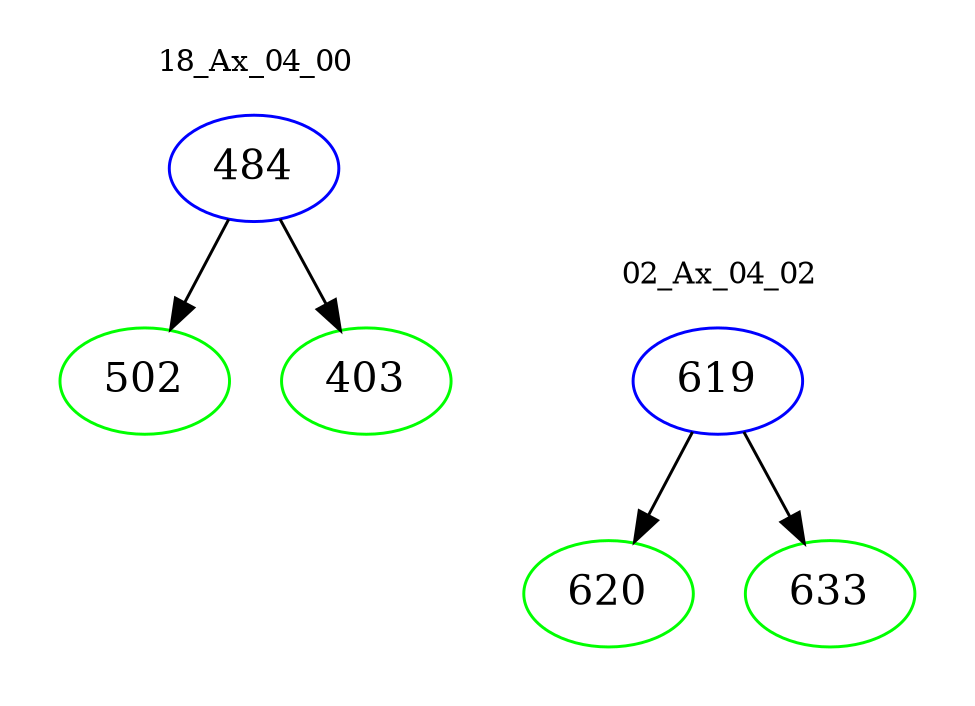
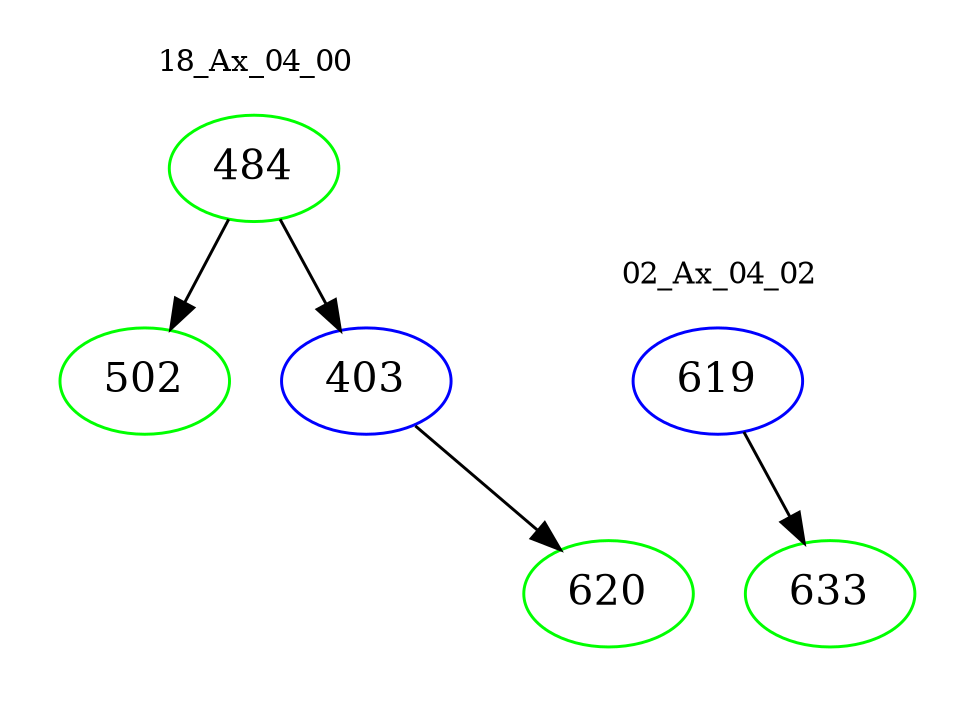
node "484": color blue -> green
node "403": color green -> blue
edge "619" -> "620": now "403" -> "620"
